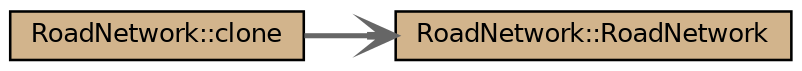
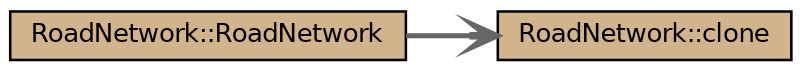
edge "RoadNetwork::clone" -> "RoadNetwork::RoadNetwork": reversed
